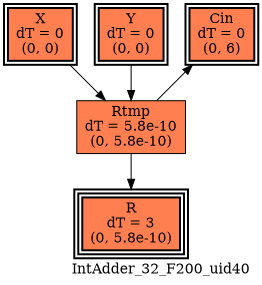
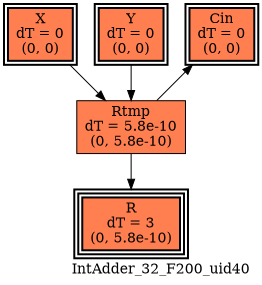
node "Cin dT = 0 (0, 6)": label "Cin dT = 0 (0, 6)" -> "Cin dT = 0 (0, 0)"
